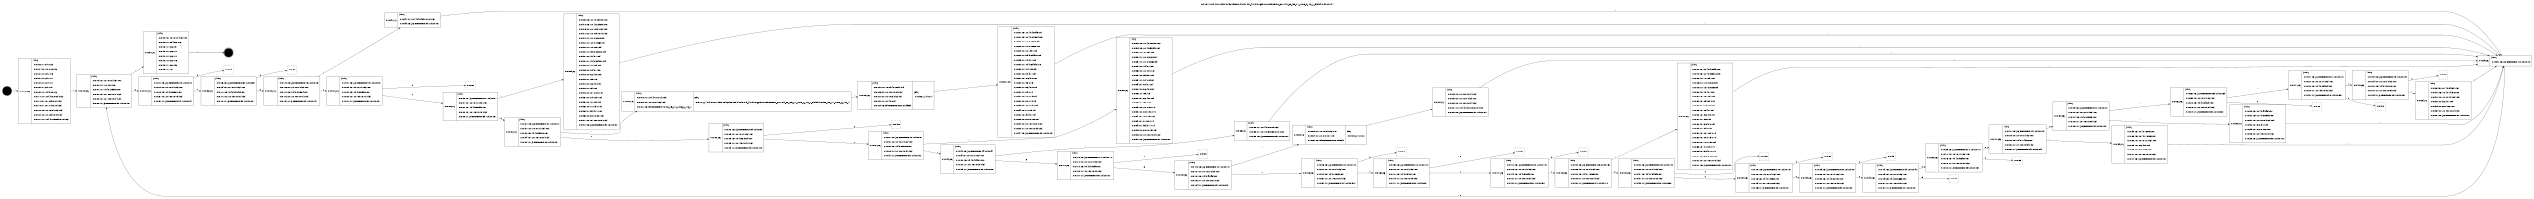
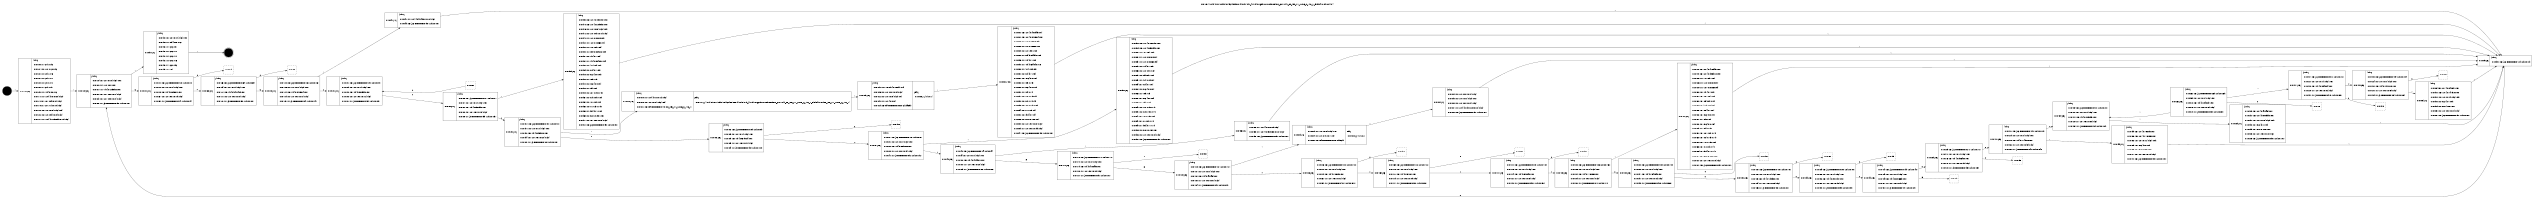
edge "0x401686 [22]" -> "0x4018c8": reversed
edge "0x40183f [25]" -> "0x401858 [25]": reversed
